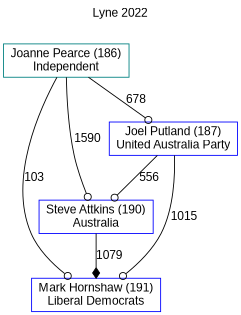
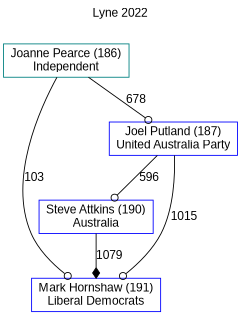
edge "Joanne Pearce (186) Independent" -> "Steve Attkins (190) Australia": removed, label "1590"
edge "Joel Putland (187) United Australia Party" -> "Steve Attkins (190) Australia": label "556" -> "596"
